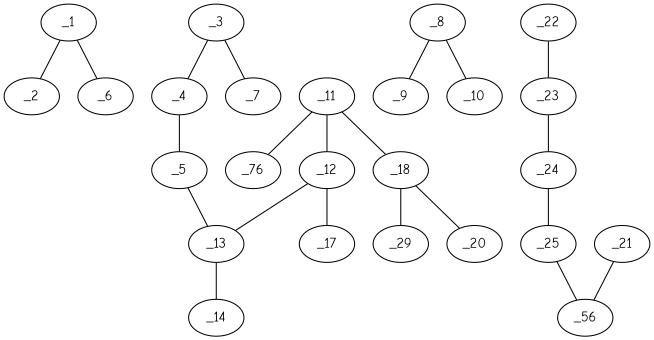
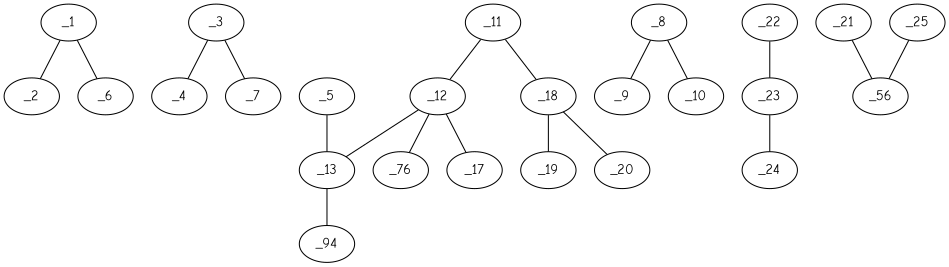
edge "_4" -- "_5": removed
edge "_11" -- "_76": now "_12" -- "_76"
edge "_24" -- "_25": removed
node "_29": label "_29" -> "_19"
node "_14": label "_14" -> "_94"
